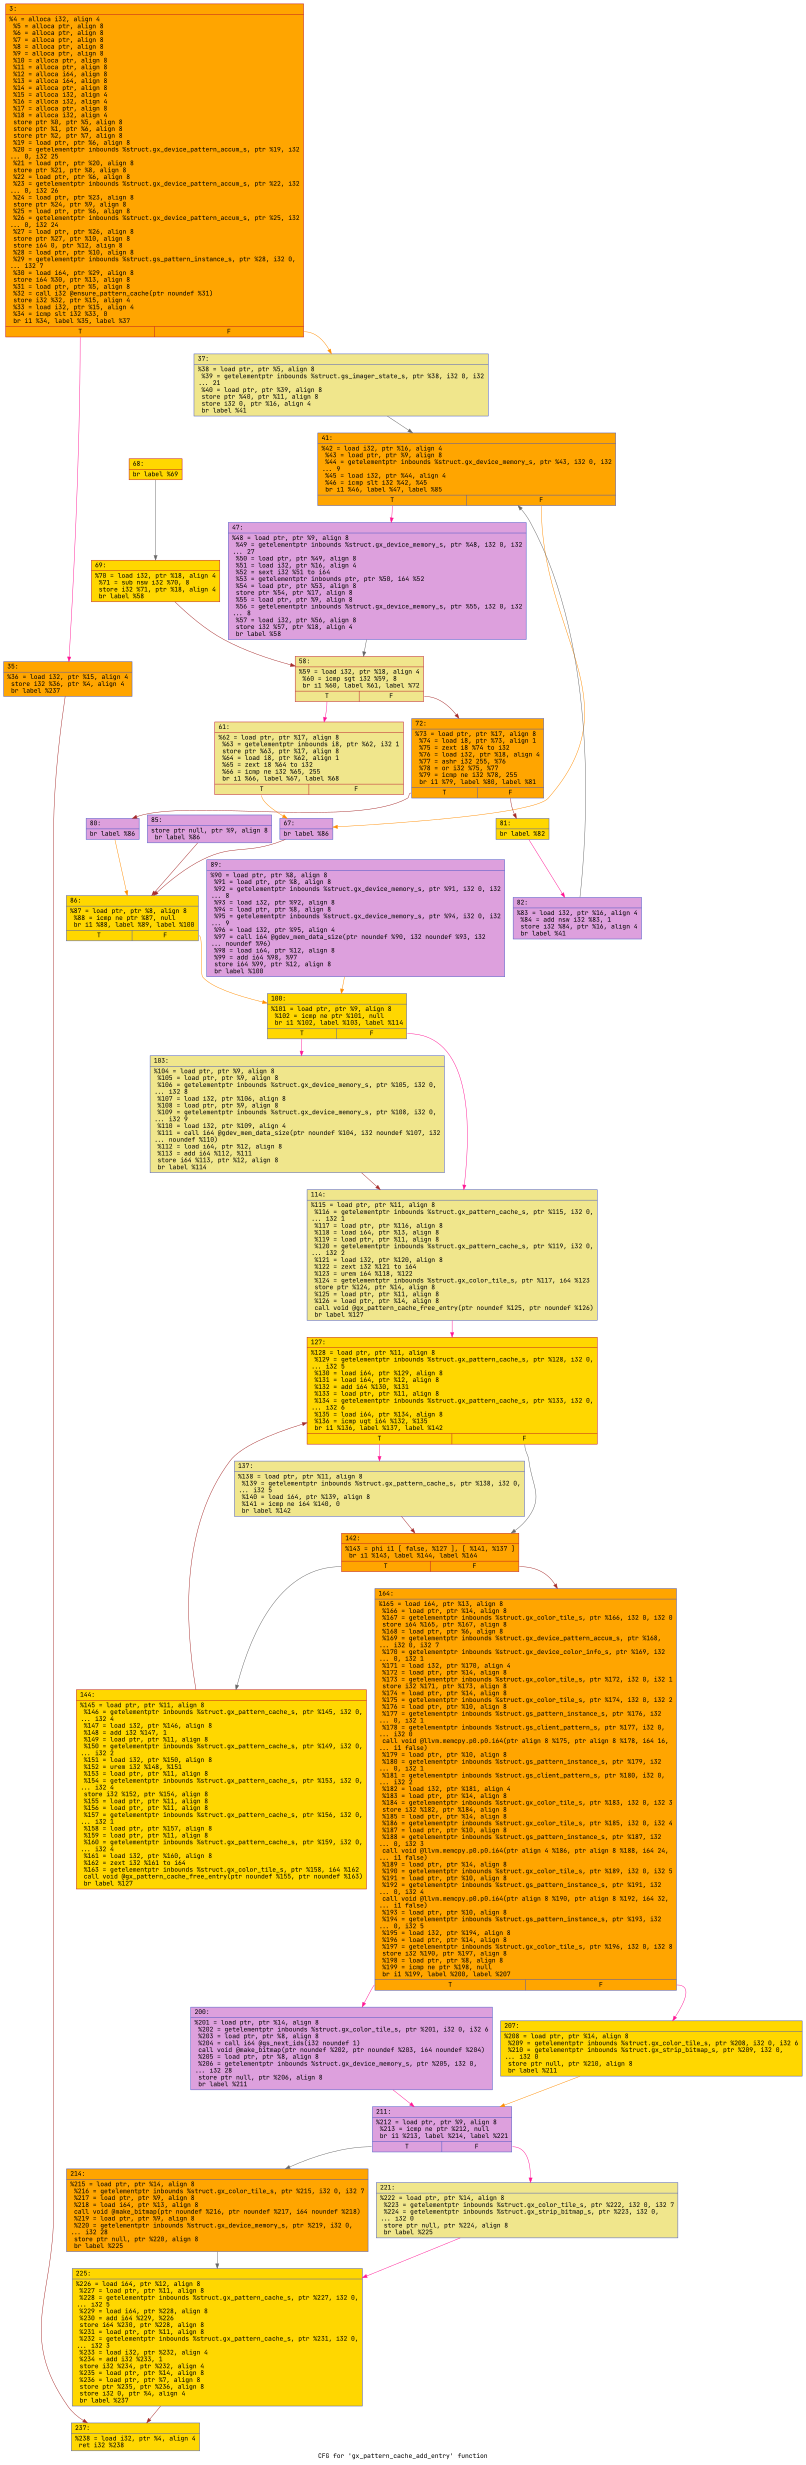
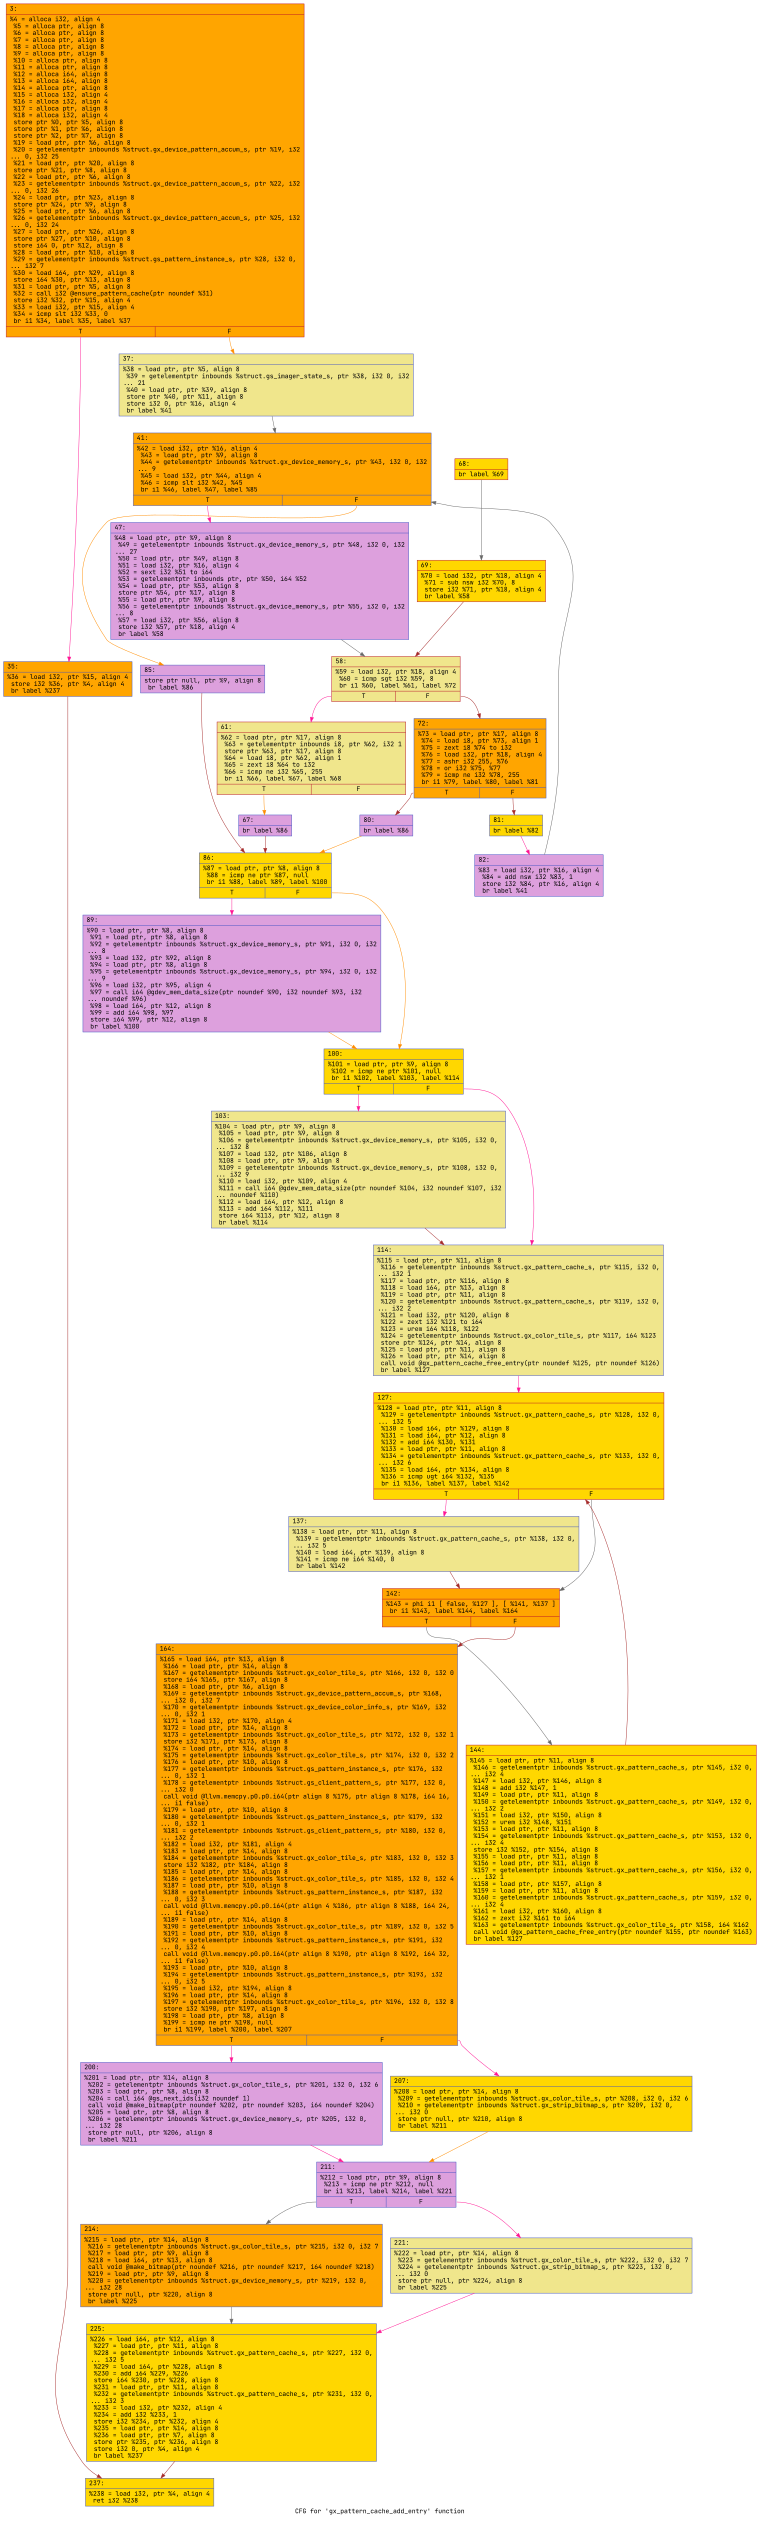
edge "41:" -> "67:": now "41:" -> "85:"
edge "86:" -> "89:": added
